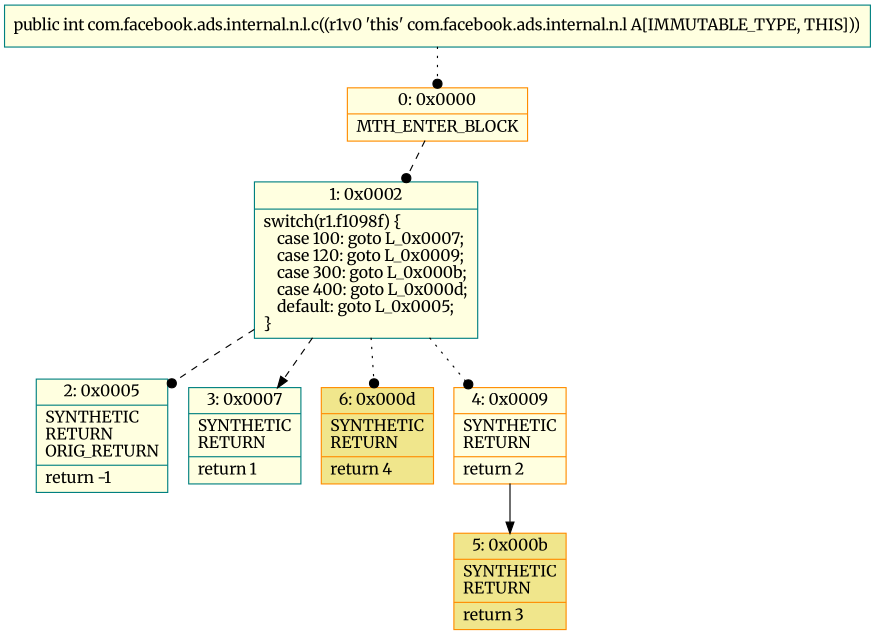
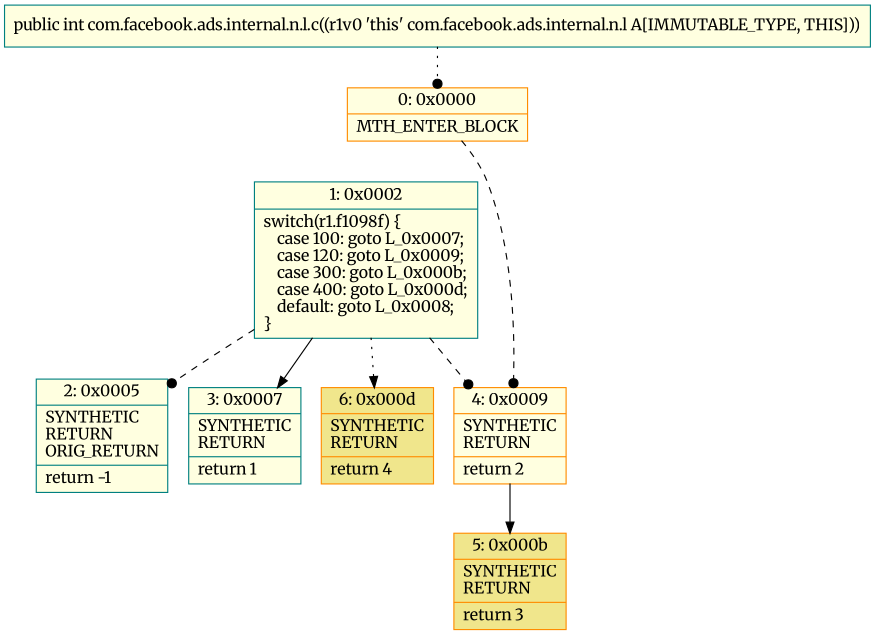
edge "0: 0x0000" -> "1: 0x0002": now "0: 0x0000" -> "4: 0x0009"
node "1: 0x0002": text "default: goto L_0x0005;" -> "default: goto L_0x0008;"
edge "1: 0x0002" -> "3: 0x0007": style dashed -> solid
edge "1: 0x0002" -> "6: 0x000d": arrowhead dot -> normal
edge "1: 0x0002" -> "4: 0x0009": style dotted -> dashed
